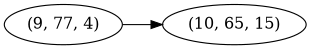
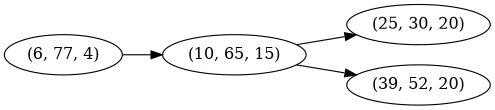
node "(9, 77, 4)": label "(9, 77, 4)" -> "(6, 77, 4)"
node "(25, 30, 20)": added
node "(39, 52, 20)": added
